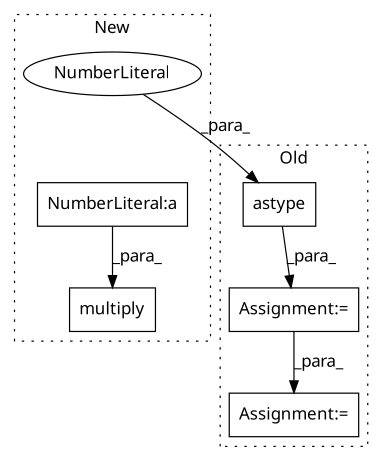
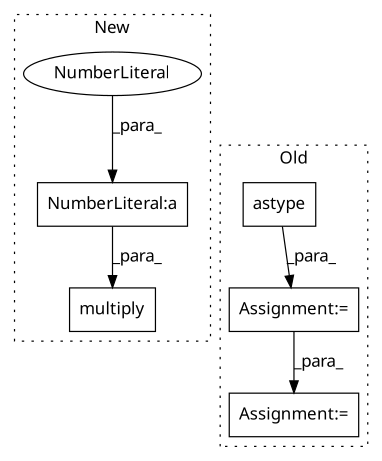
edge "NumberLiteral" -> "astype": now "NumberLiteral" -> "NumberLiteral:a"
